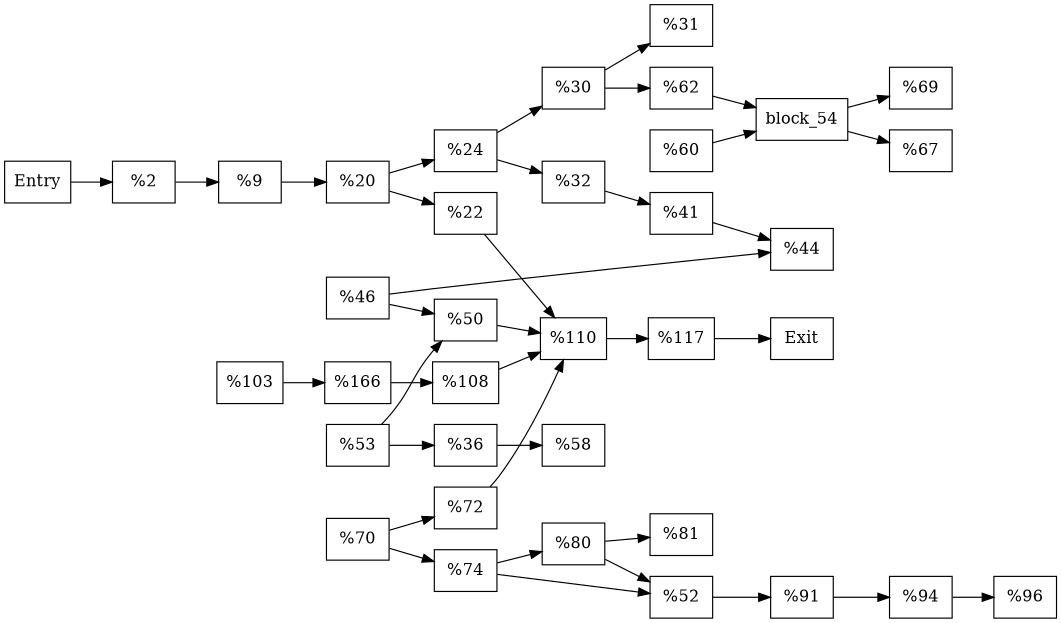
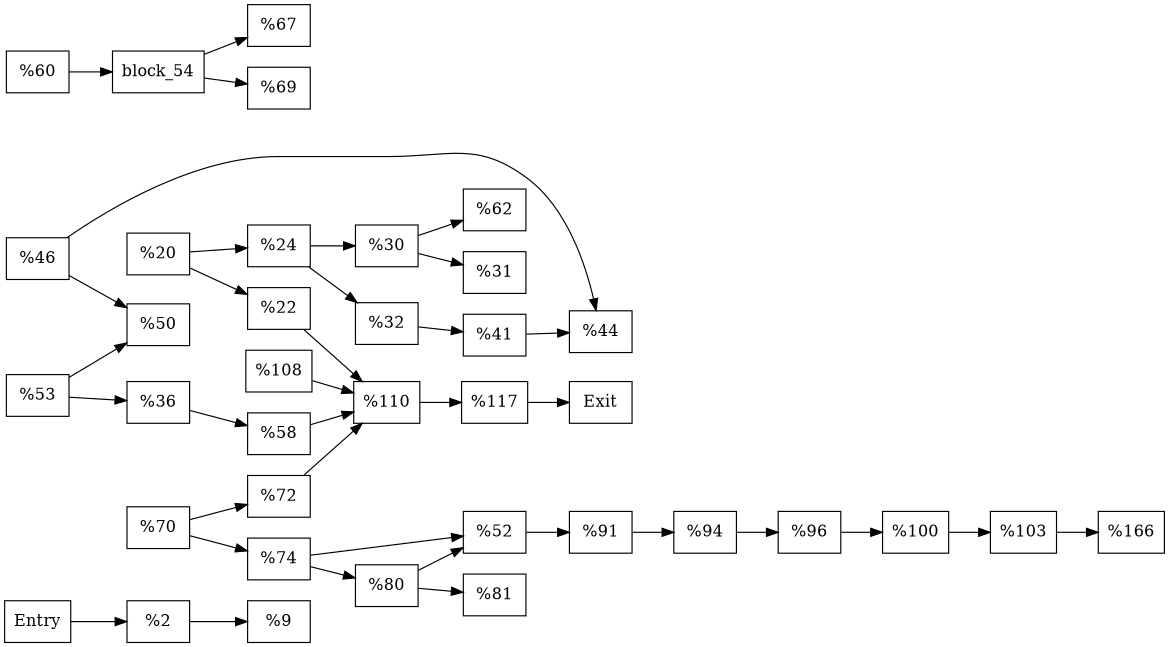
edge "%62" -> "block_54": removed
edge "%9" -> "%20": removed
edge "%50" -> "%110": now "%58" -> "%110"
edge "%166" -> "%108": removed
node "%100": added
